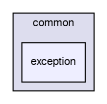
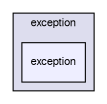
cluster "common": label "common" -> "exception"
